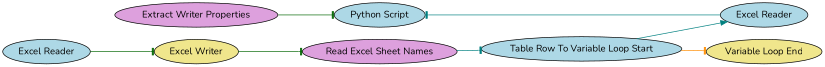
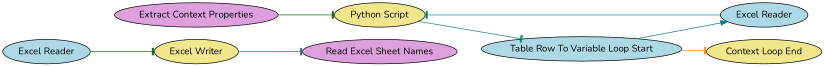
node "Extract Writer Properties": label "Extract Writer Properties" -> "Extract Context Properties"
node "Python Script": fillcolor lightblue -> khaki
edge "Read Excel Sheet Names" -> "Table Row To Variable Loop Start": now "Python Script" -> "Table Row To Variable Loop Start"
edge "Excel Writer" -> "Read Excel Sheet Names": color darkgreen -> teal
node "Variable Loop End": label "Variable Loop End" -> "Context Loop End"
